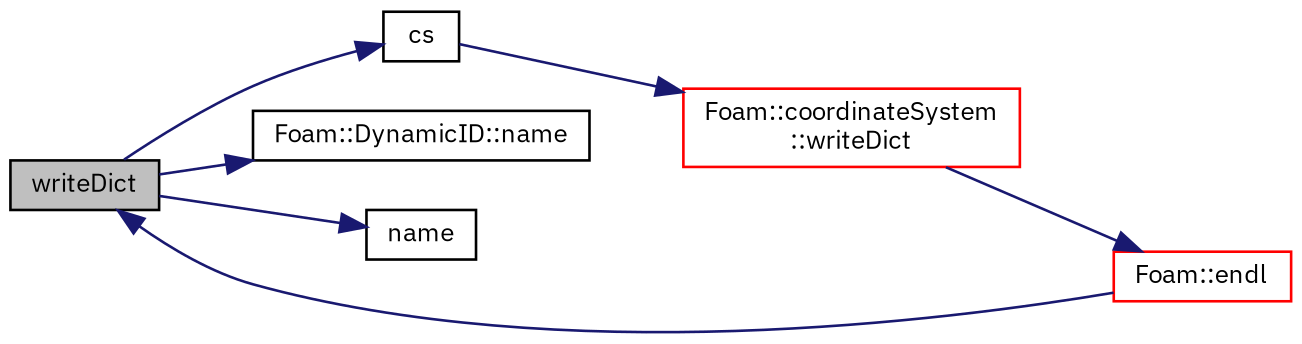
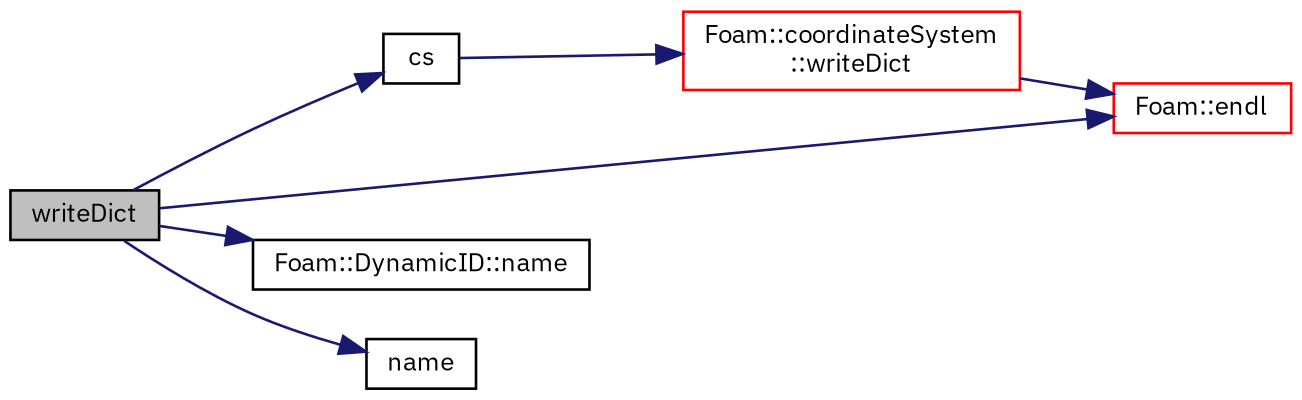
edge "Foam::endl" -> "writeDict": reversed
